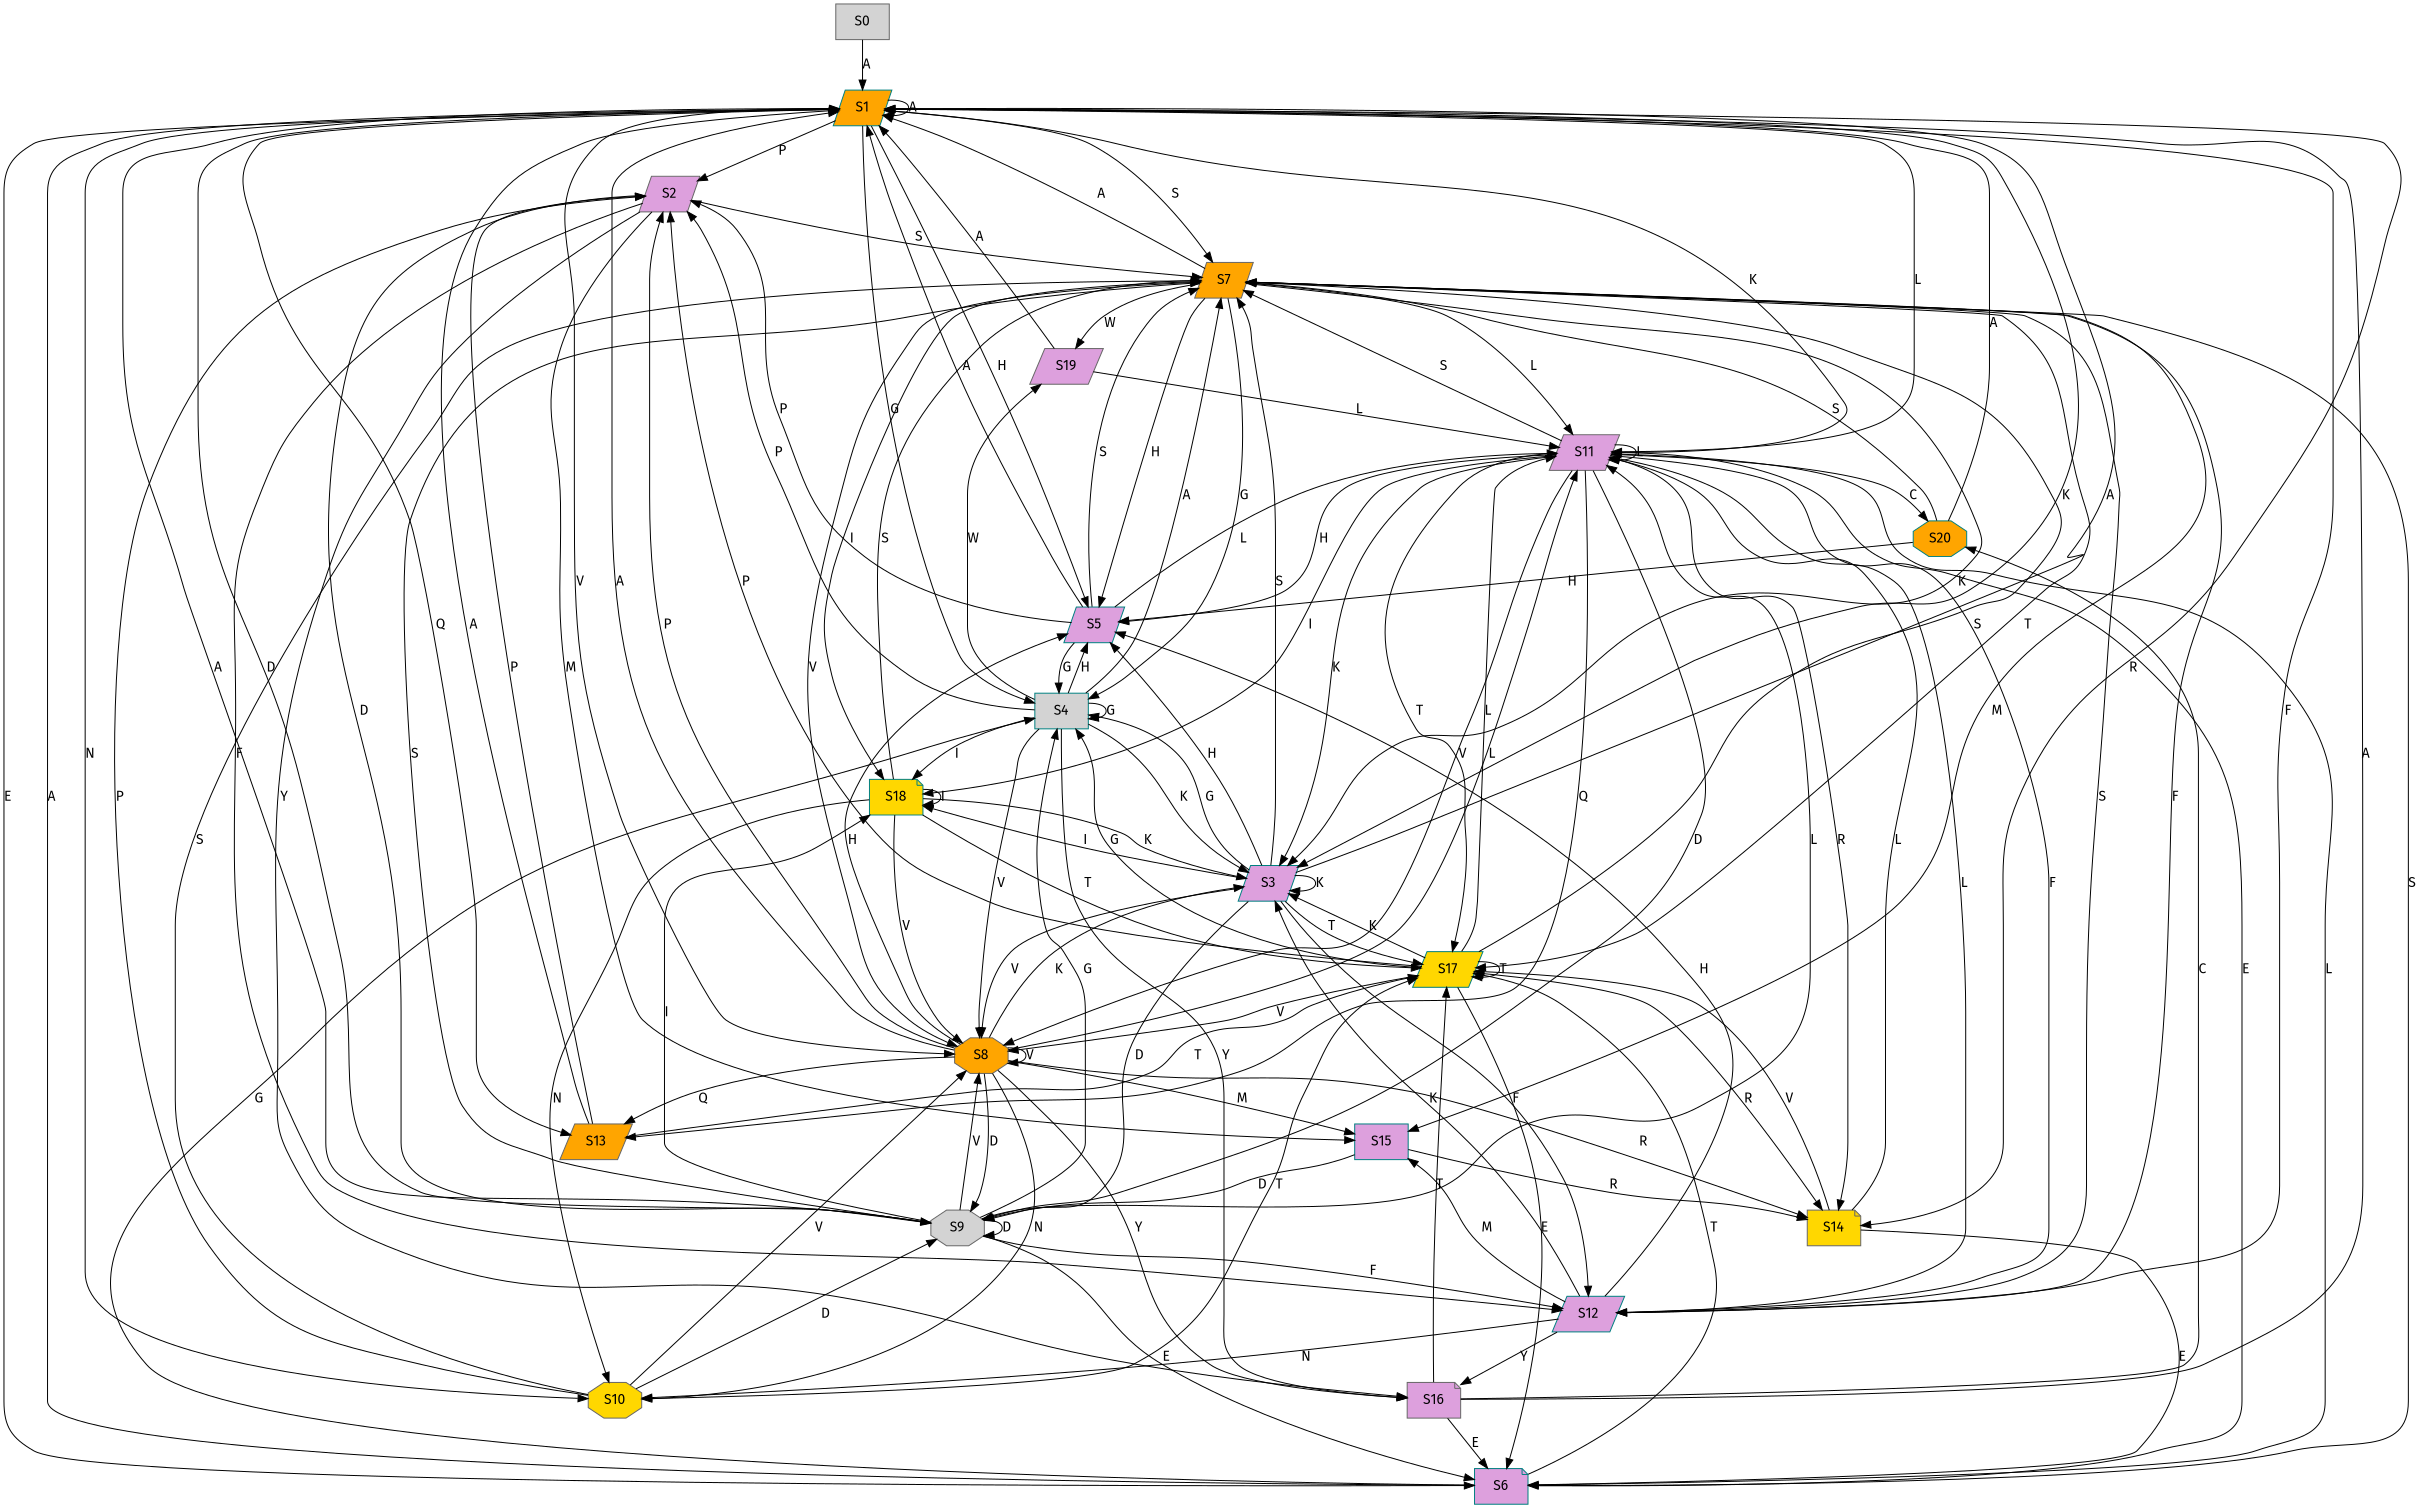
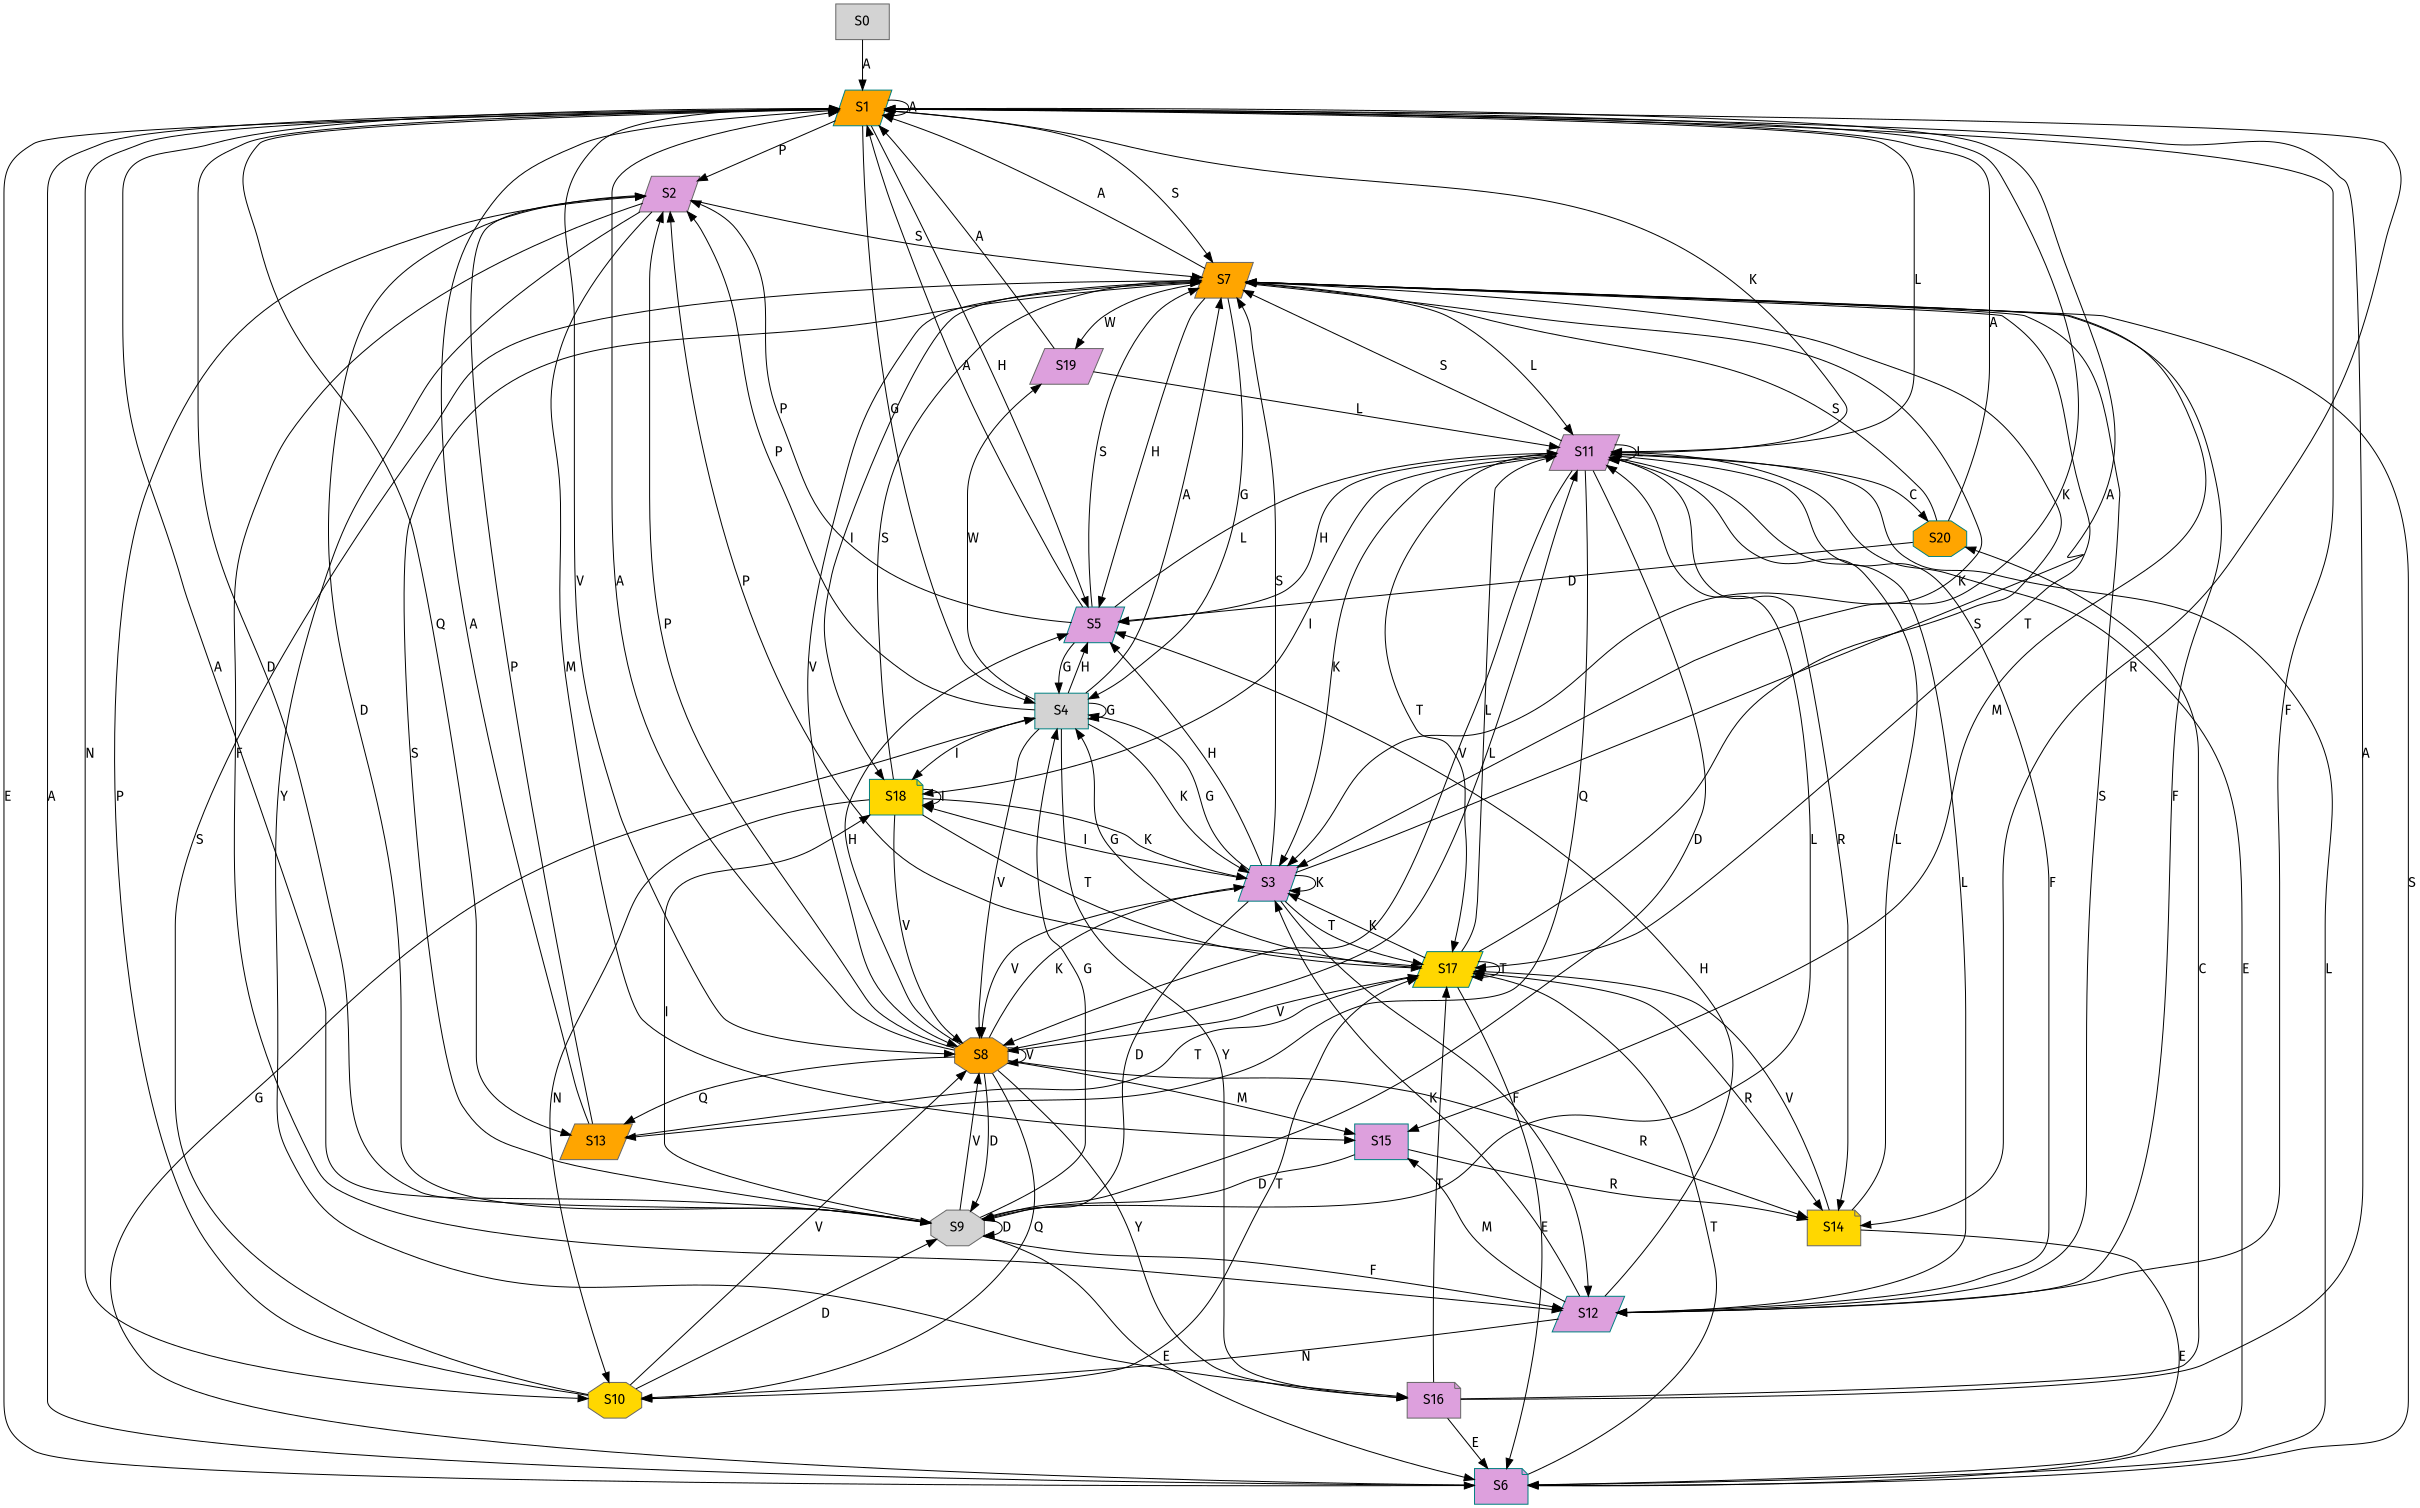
edge "S20" -> "S5": label "H" -> "D"
edge "S8" -> "S10": label "N" -> "Q"
edge "S12" -> "S16": removed, label "Y"
